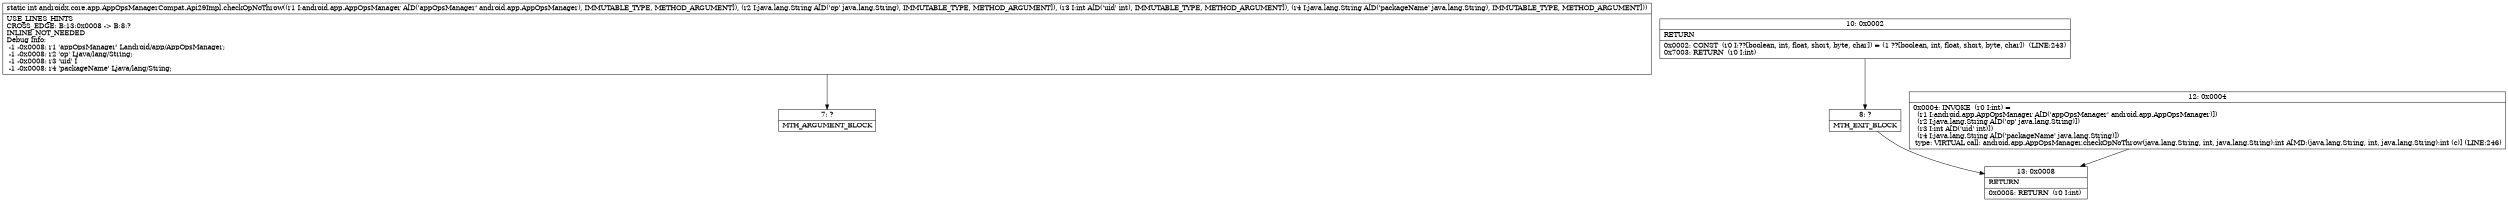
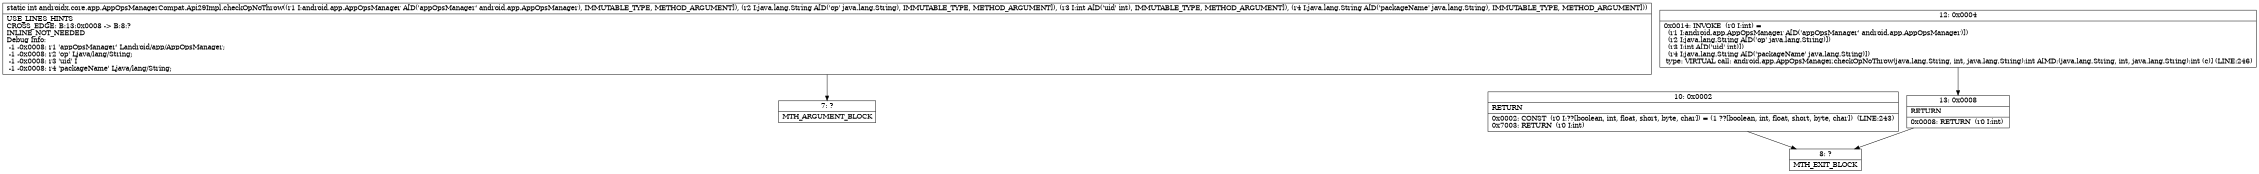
node "12: 0x0004": text "0x0004: INVOKE  (r0 I:int) =" -> "0x0014: INVOKE  (r0 I:int) ="
edge "8: ?" -> "13: 0x0008": reversed
node "13: 0x0008": text "0x0005: RETURN  (r0 I:int)" -> "0x0008: RETURN  (r0 I:int)"
